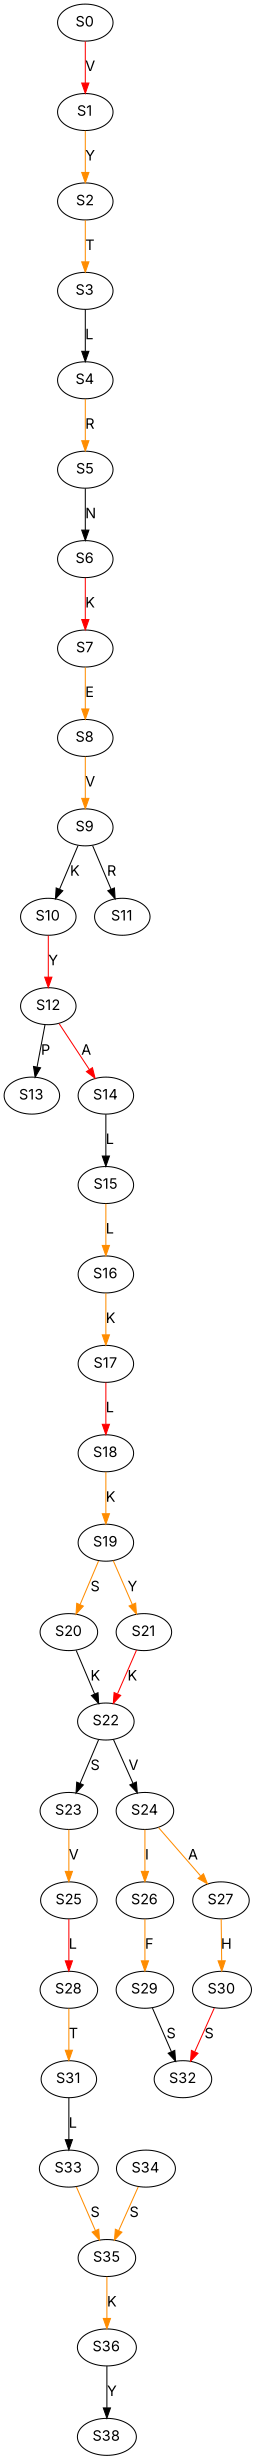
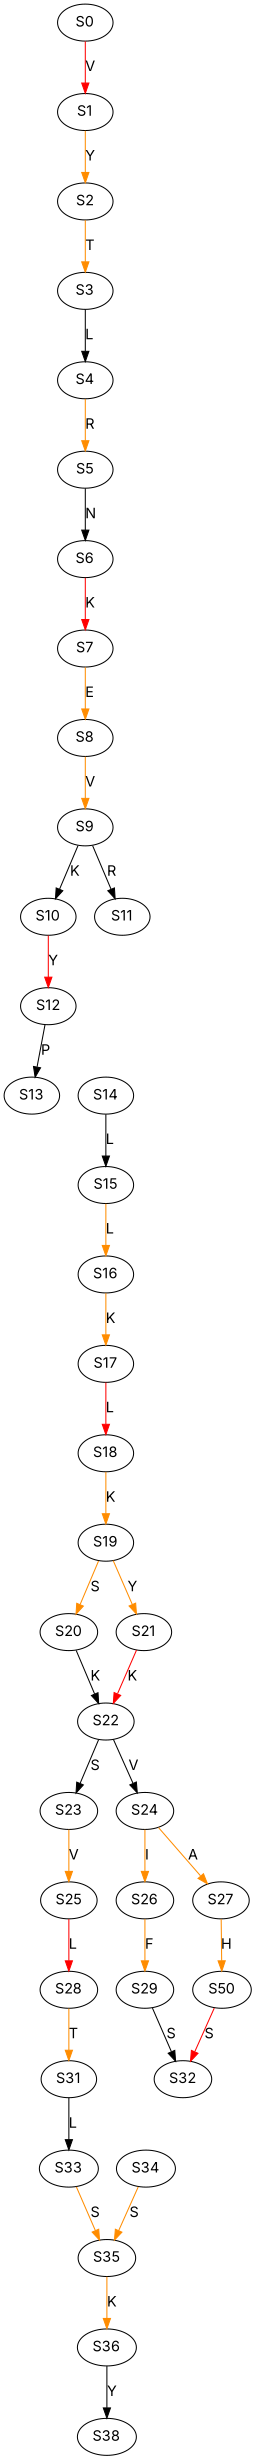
edge "S12" -> "S14": removed, label "A"
node "S30": label "S30" -> "S50"
